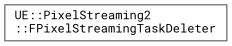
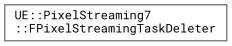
node "UE::PixelStreaming2 ::FPixelStreamingTaskDeleter": label "UE::PixelStreaming2 ::FPixelStreamingTaskDeleter" -> "UE::PixelStreaming7 ::FPixelStreamingTaskDeleter"
